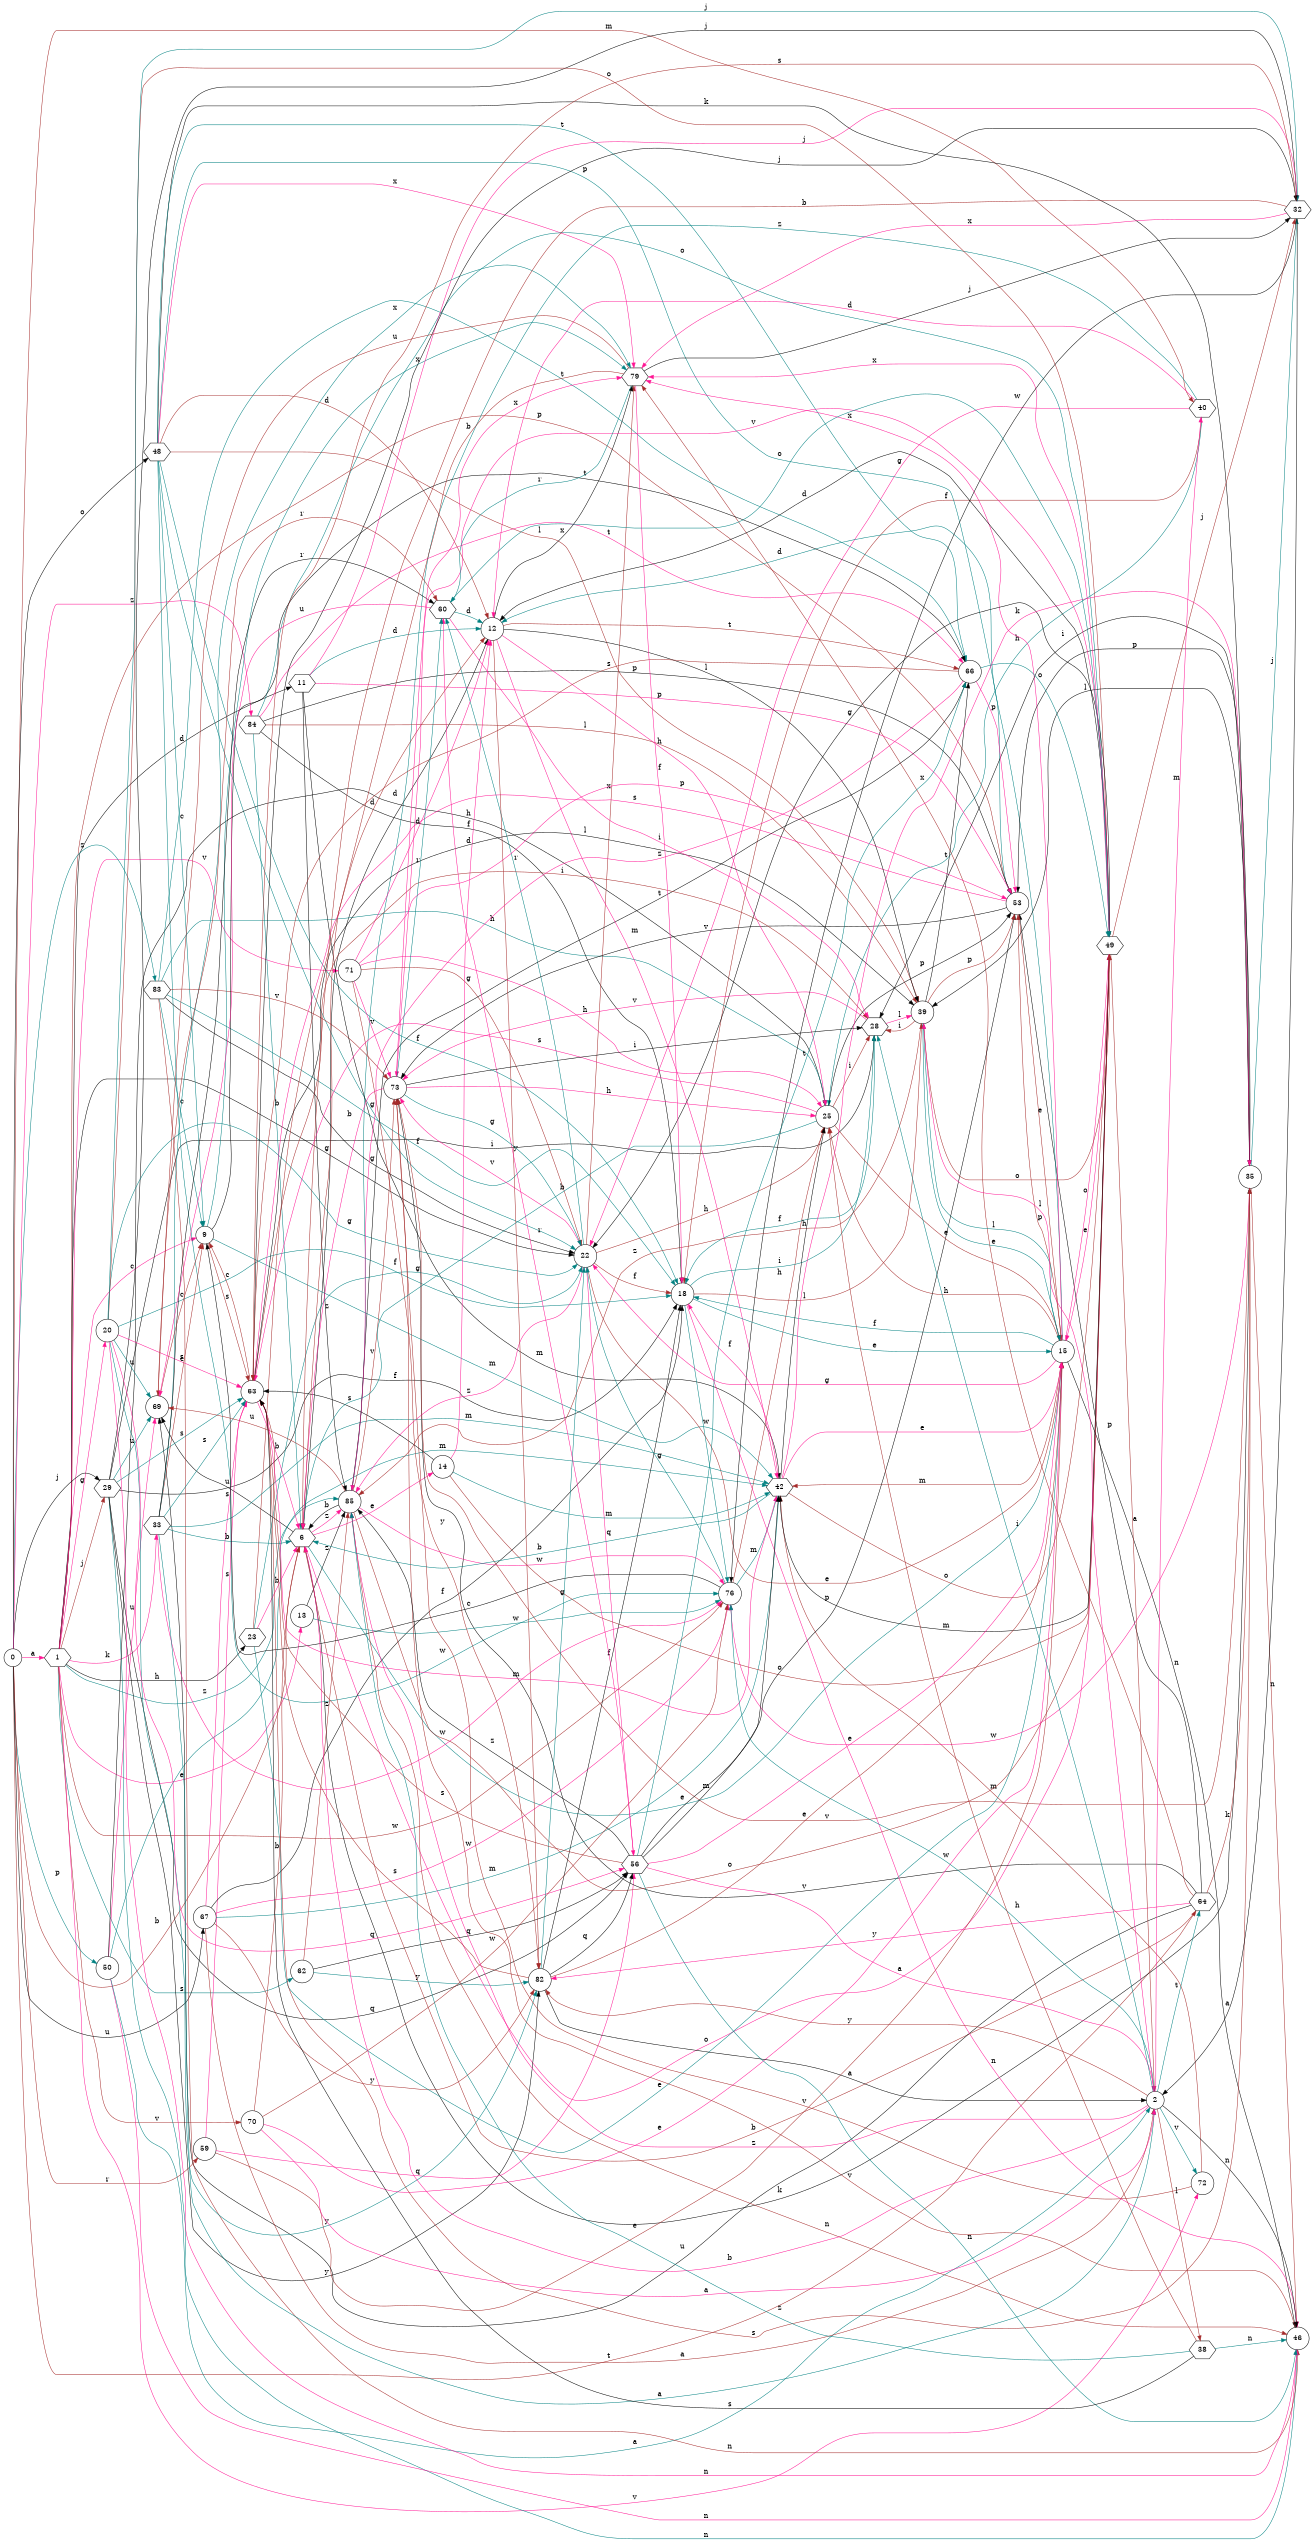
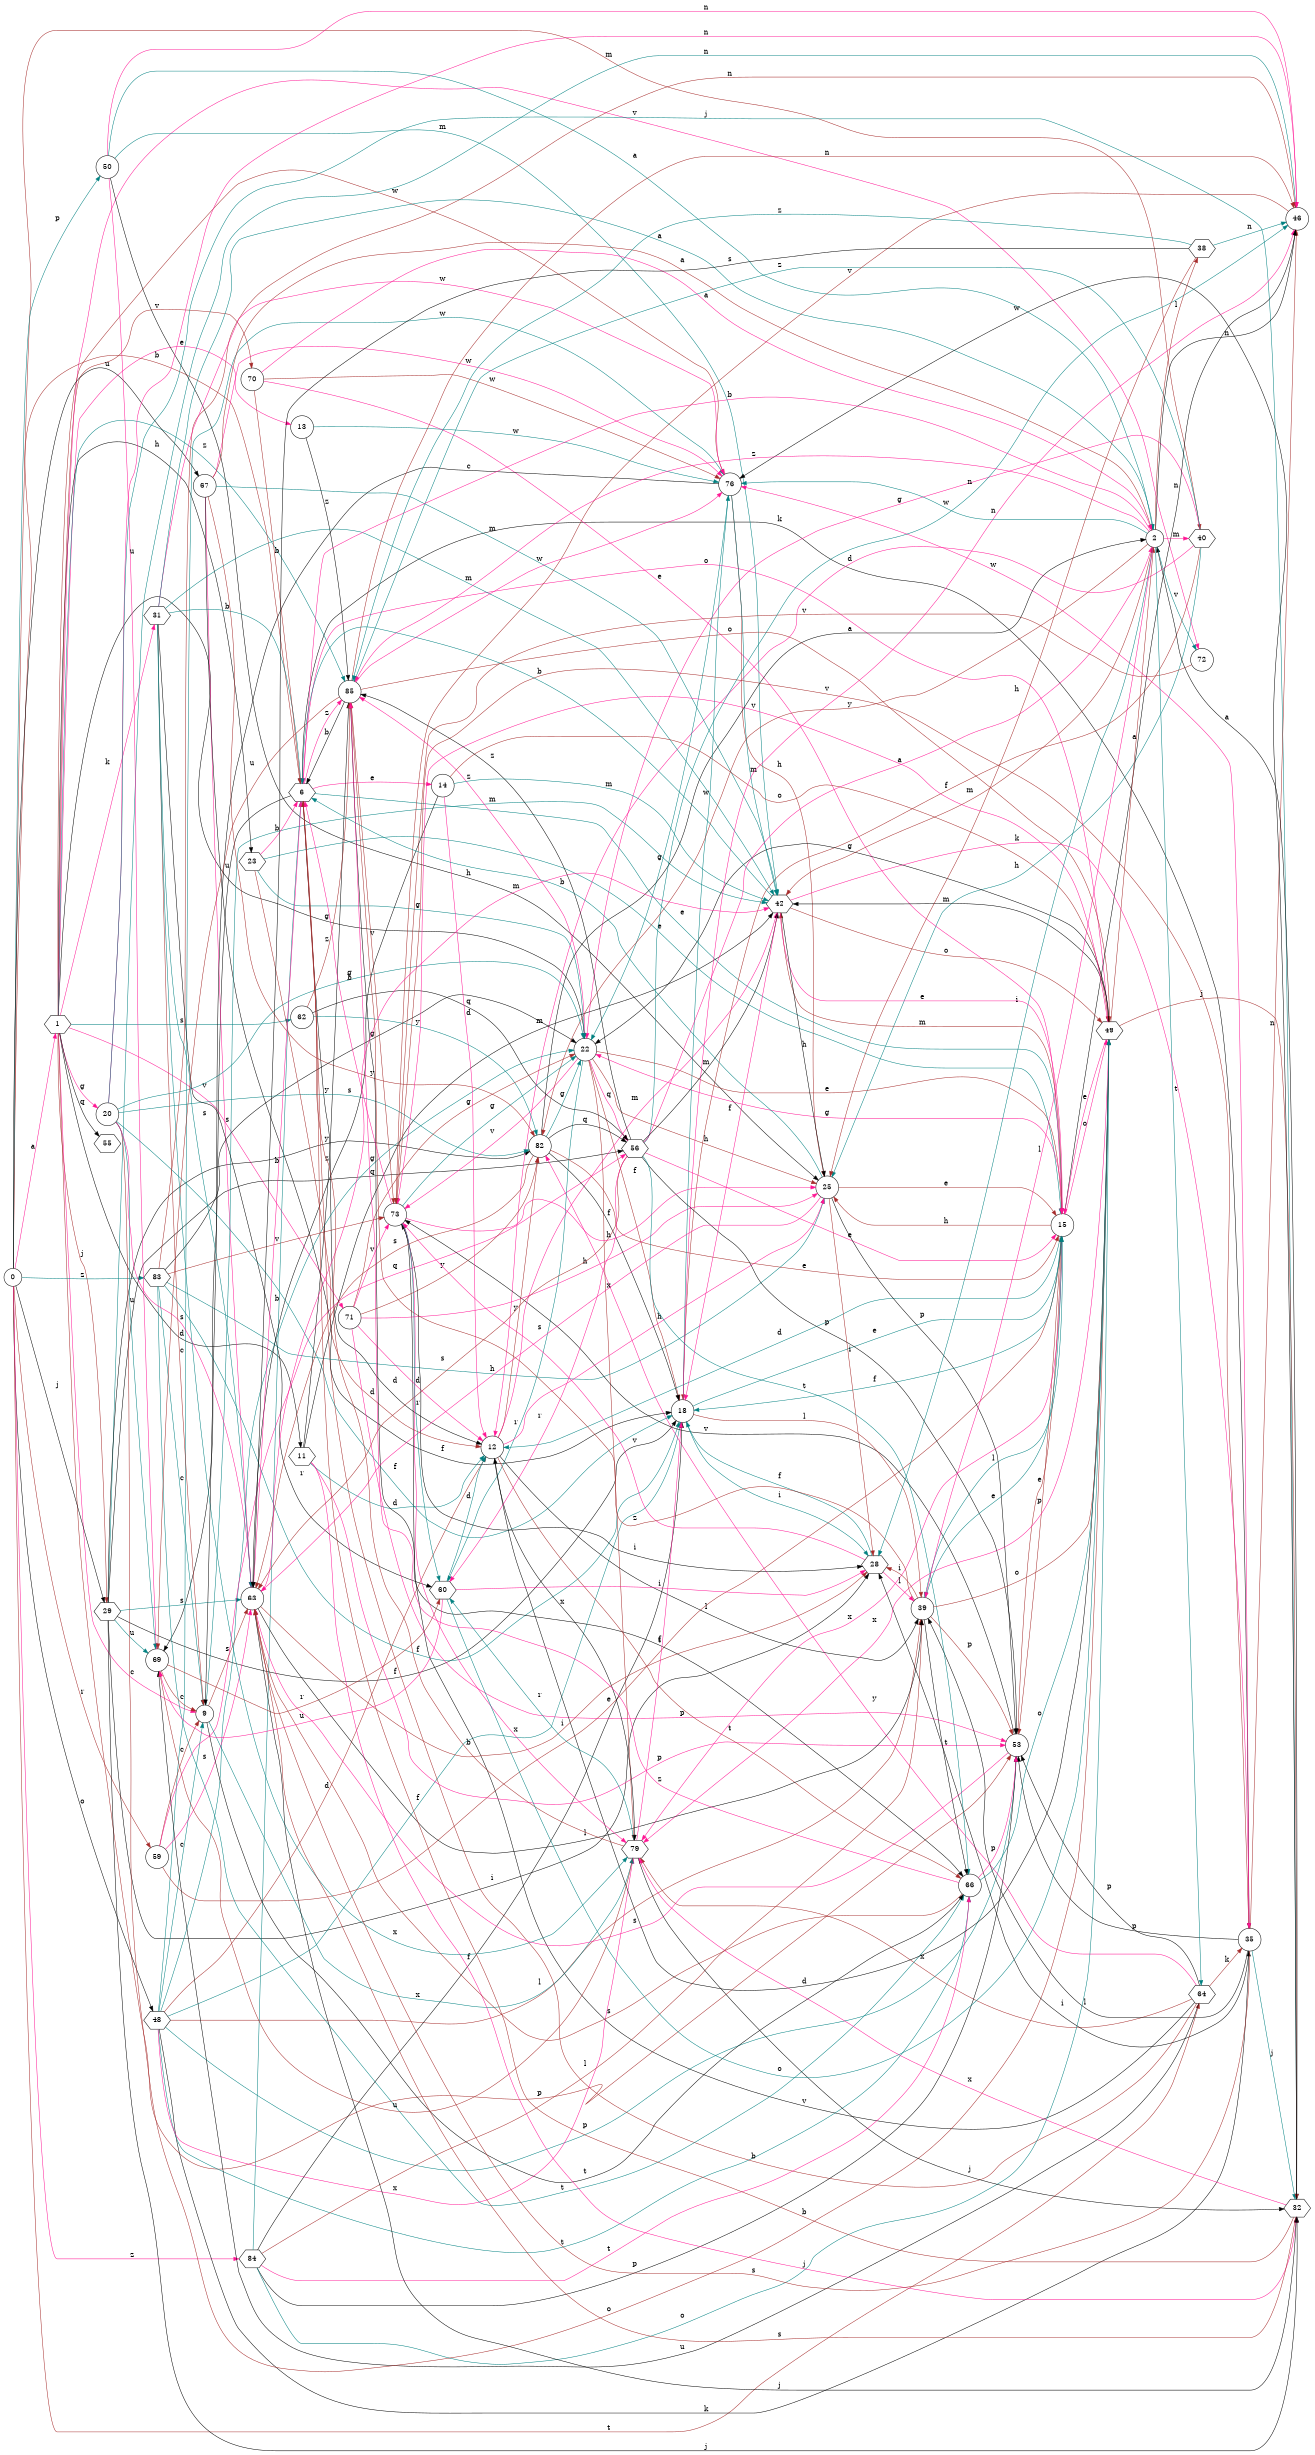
node "55": added
edge "63" -> "9": now "59" -> "9"
node "33": label "33" -> "31"
edge "20" -> "56": removed, label "q"
edge "72" -> "42": now "2" -> "42"
